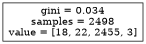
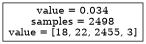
node "gini = 0.034 samples = 2498 value = [18, 22, 2455, 3]": label "gini = 0.034 samples = 2498 value = [18, 22, 2455, 3]" -> "value = 0.034 samples = 2498 value = [18, 22, 2455, 3]"
